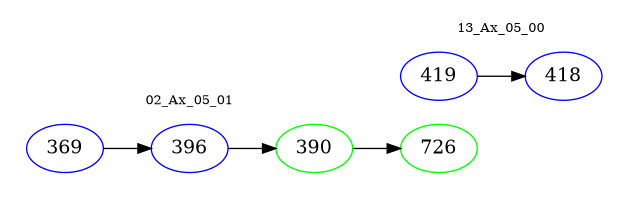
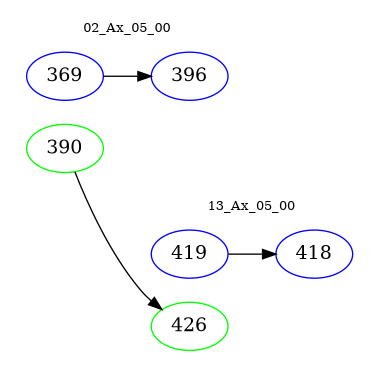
cluster "02_Ax_05_01": label "02_Ax_05_01" -> "02_Ax_05_00"
edge "396" -> "390": removed
node "726": label "726" -> "426"
